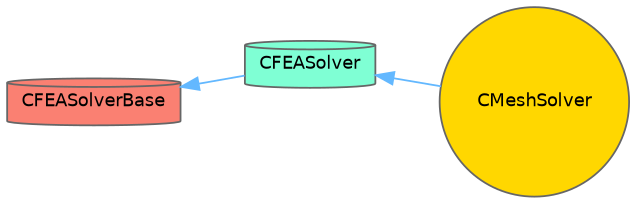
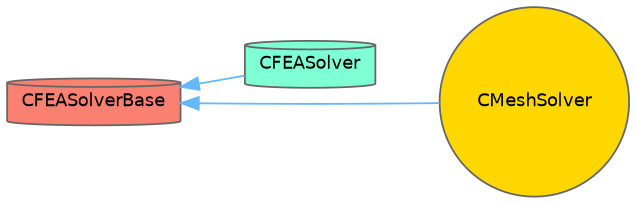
edge "CMeshSolver" -> "CFEASolver": now "CMeshSolver" -> "CFEASolverBase"
